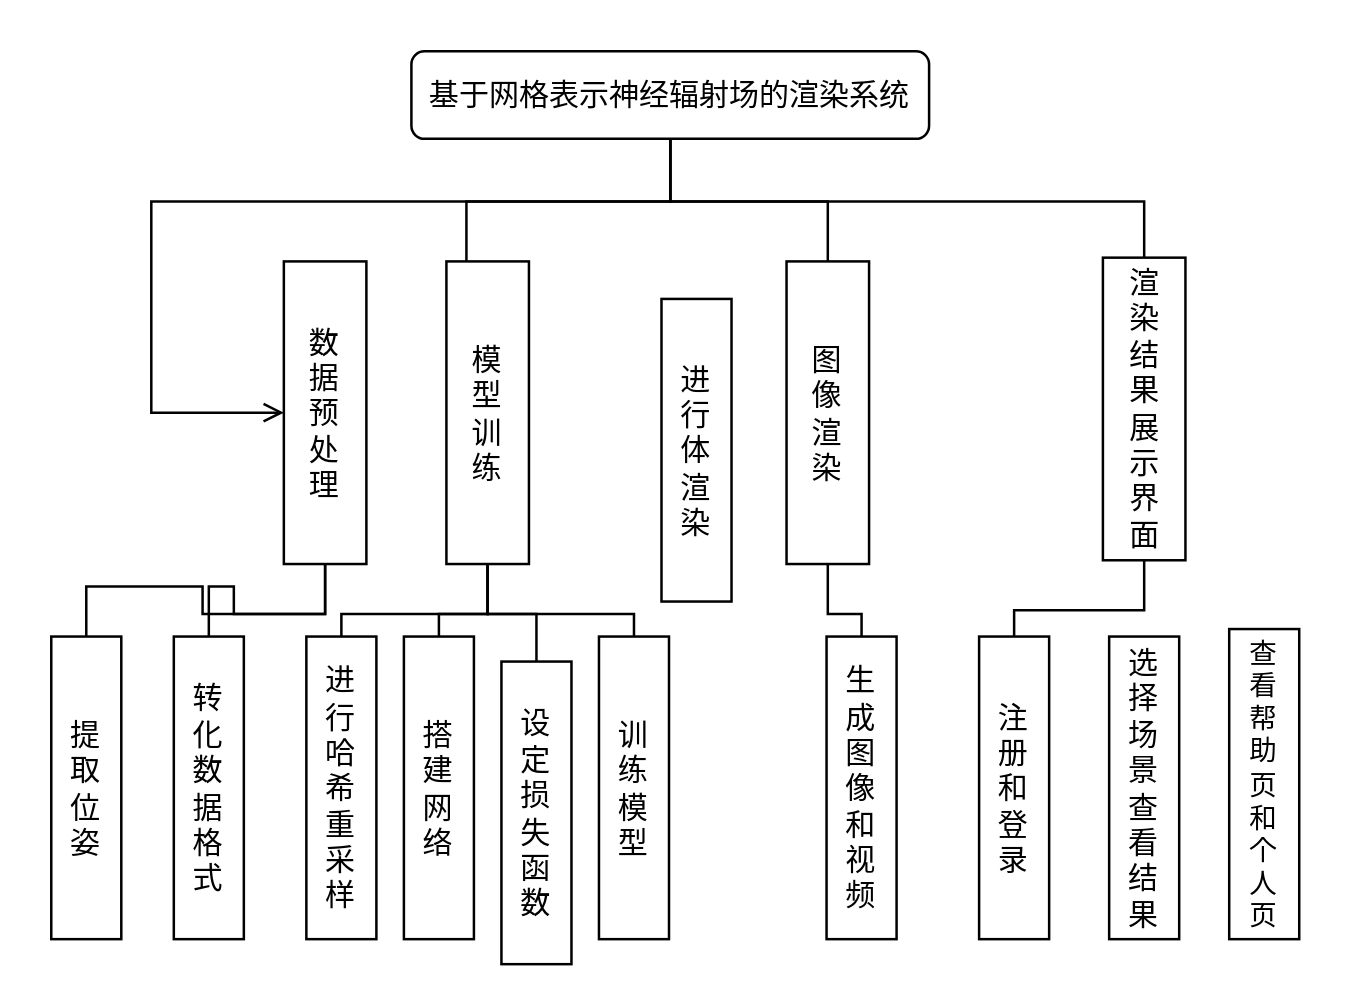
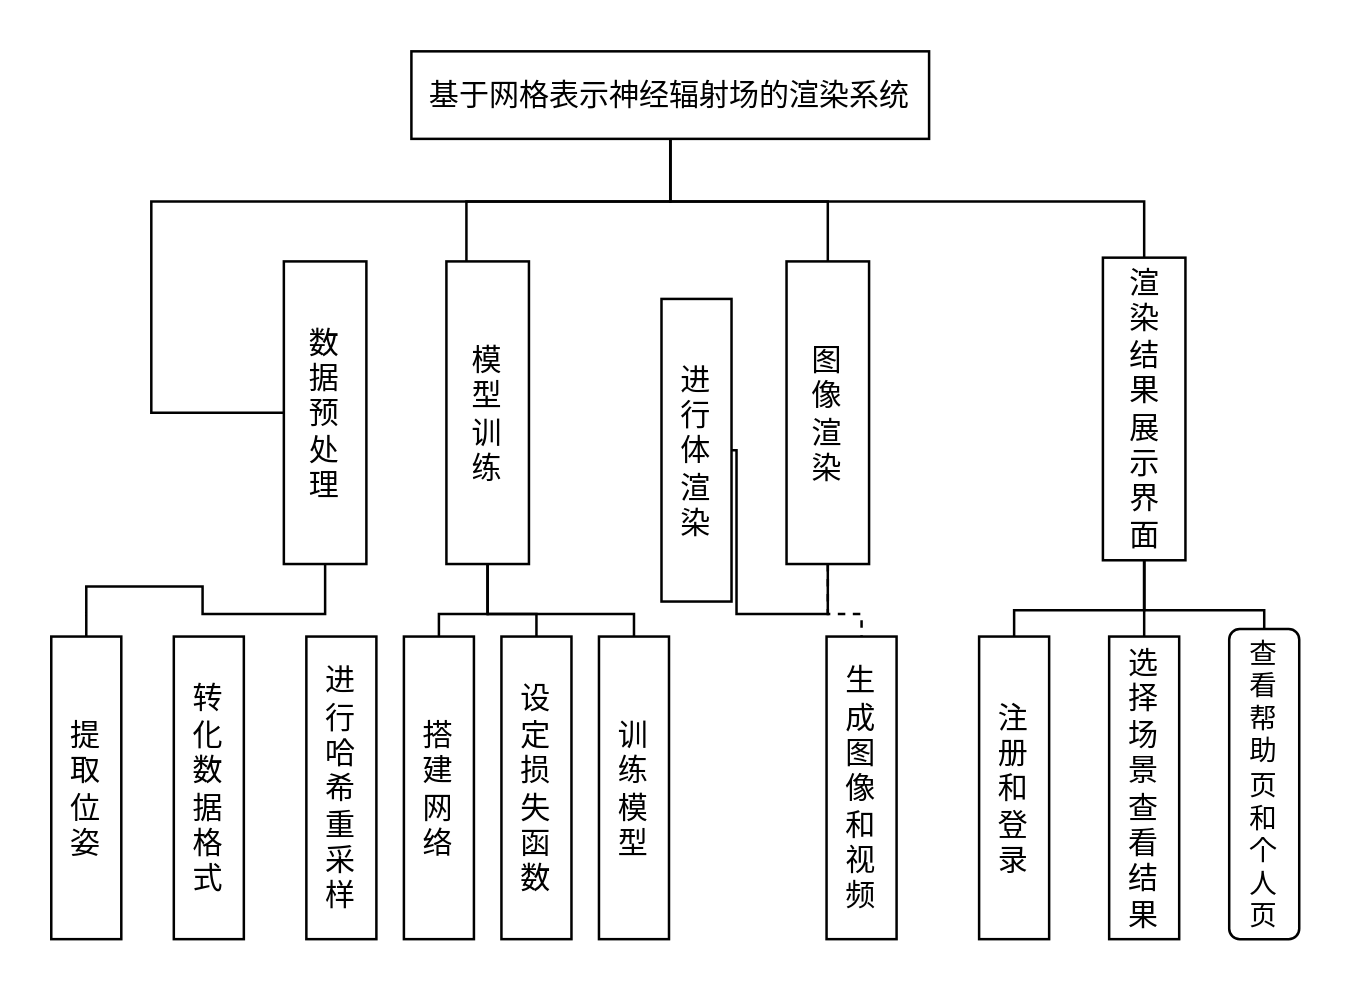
node "基于网格表示神经辐射场的渲染系统": shape rounded rectangle -> rectangle
edge "基于网格表示神经辐射场的渲染系统" -> "数 据 预 处 理": arrowhead open -> none
edge "图 像 渲 染" -- "进 行 体 渲 染": added
edge "数 据 预 处 理" -- "转 化 数 据 格 式": removed
edge "渲 染 结 果 展 示 界 面" -- "查 看 帮 助 页 和 个 人 页": added
edge "模 型 训 练" -- "进 行 哈 希 重 采 样": removed
edge "图 像 渲 染" -- "生 成 图 像 和 视 频": style solid -> dashed
edge "渲 染 结 果 展 示 界 面" -- "选 择 场 景 查 看 结 果": added
node "查 看 帮 助 页 和 个 人 页": shape rectangle -> rounded rectangle
node "设 定 损 失 函 数": moved (536, 813) -> (536, 788)
